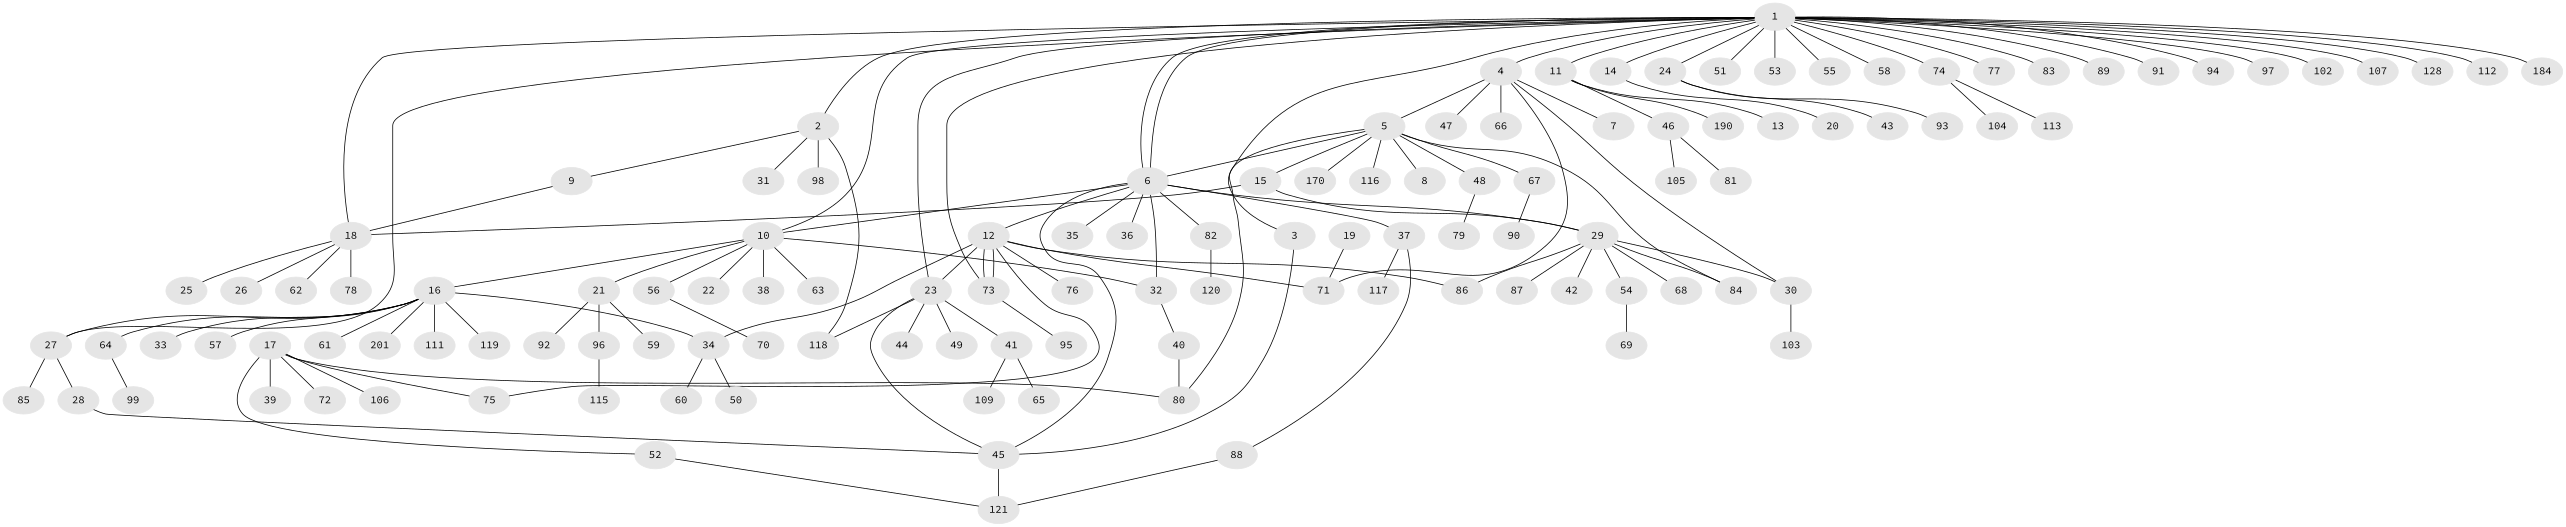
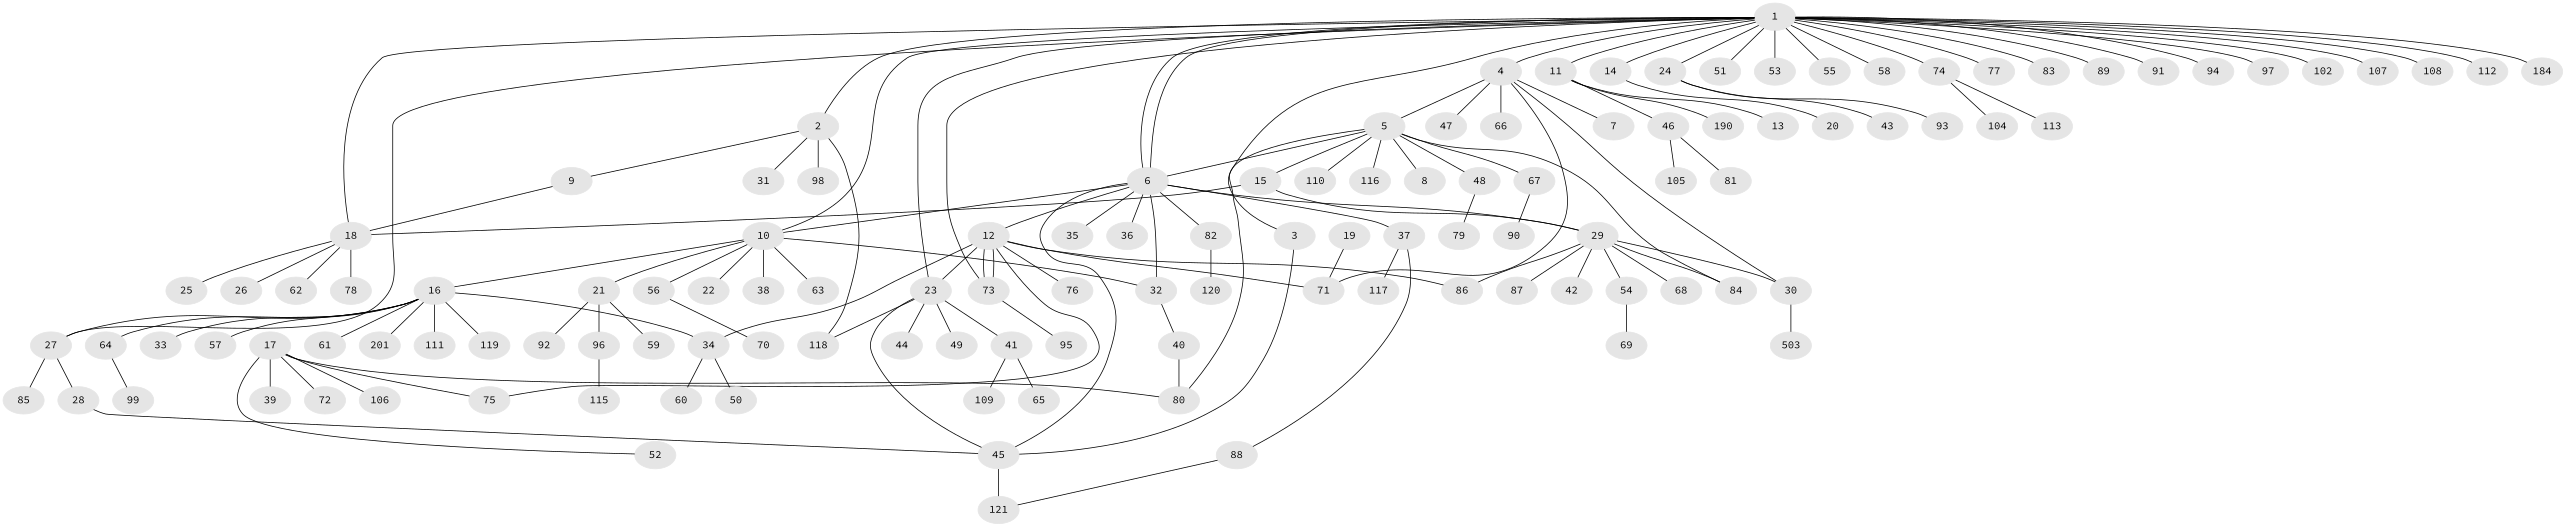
node "128": label "128" -> "108"
node "170": label "170" -> "110"
node "103": label "103" -> "503"
edge "52" -- "121": removed
